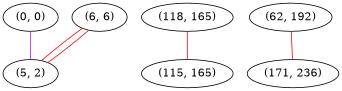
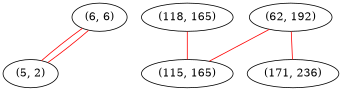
node "(0, 0)": removed
edge "(62, 192)" -- "(115, 165)": added
